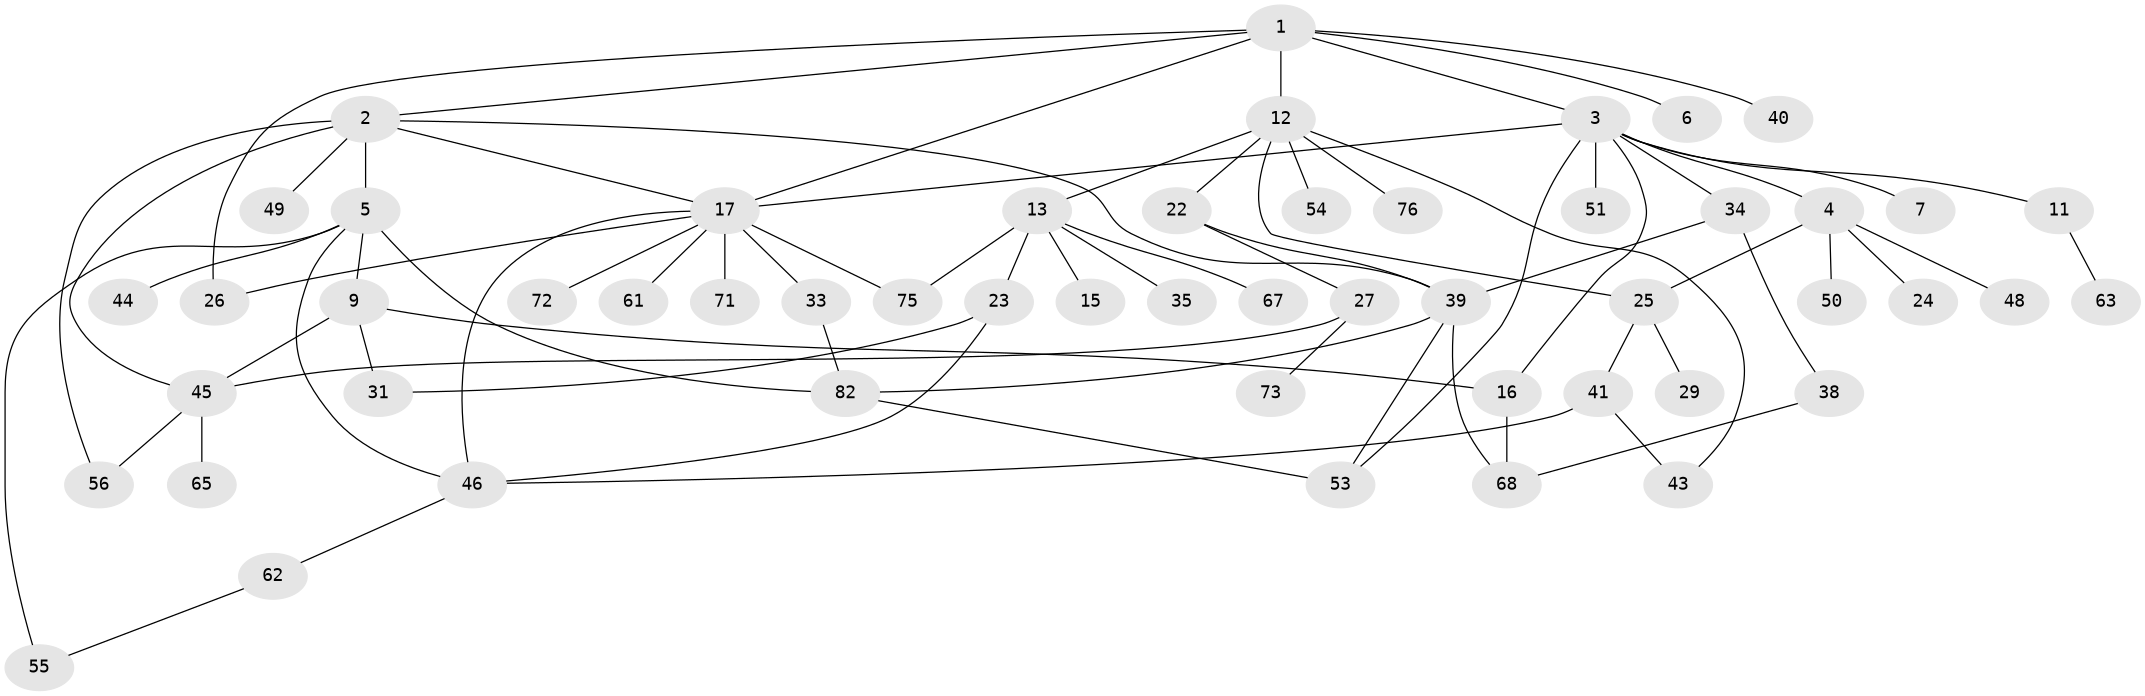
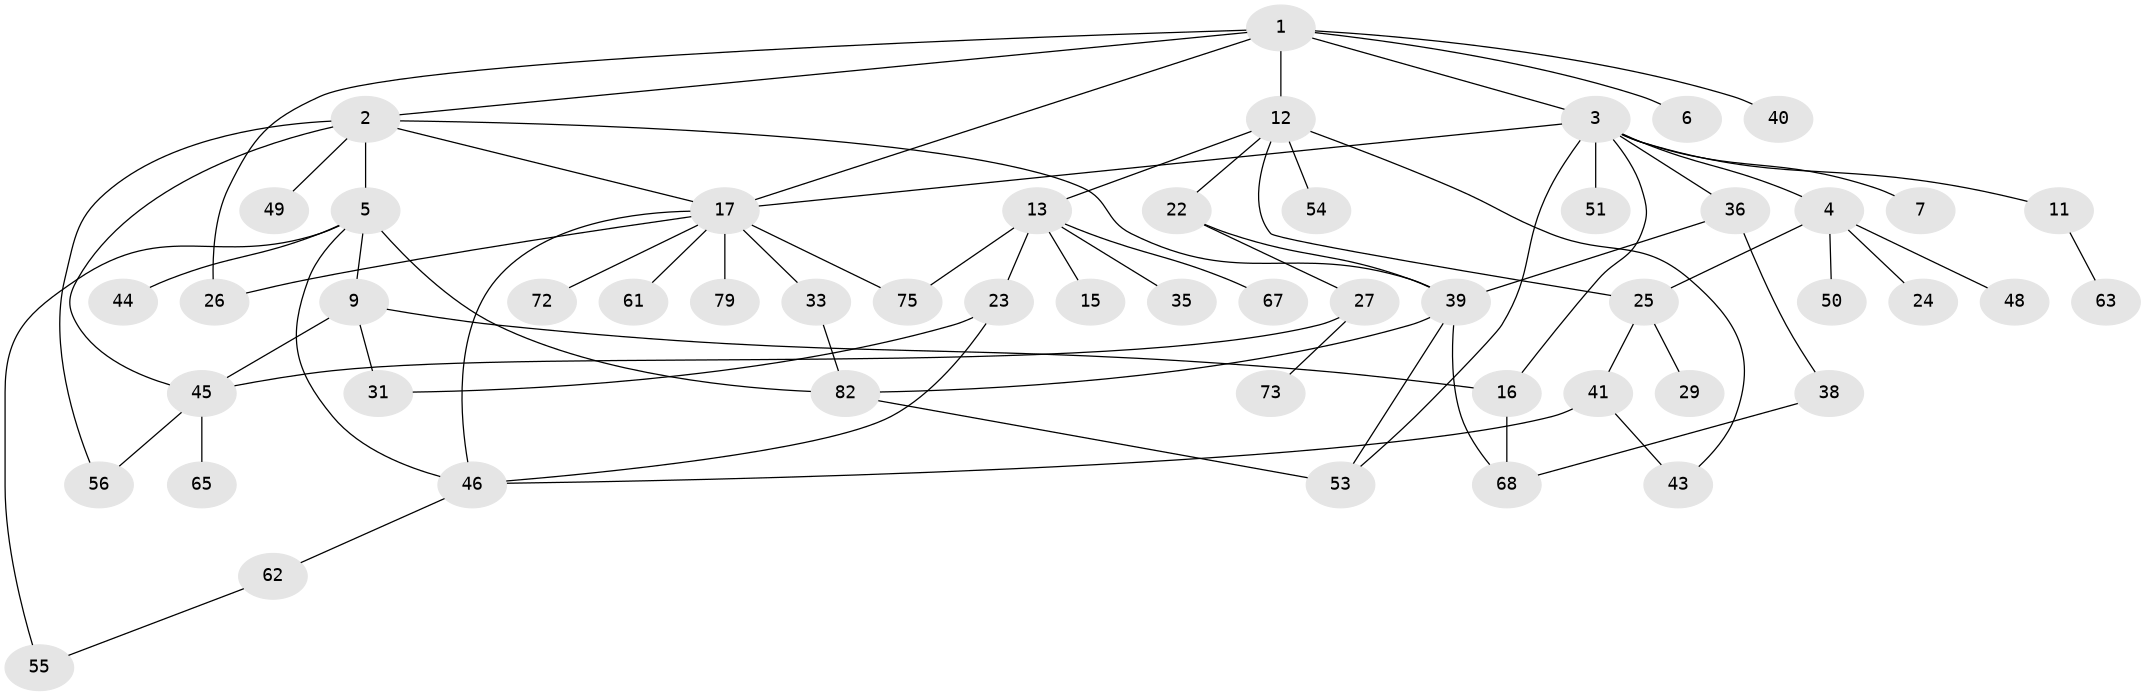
node "76": removed
node "34": label "34" -> "36"
node "71": label "71" -> "79"
